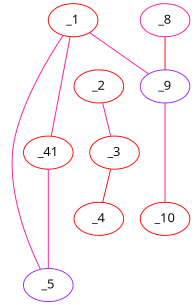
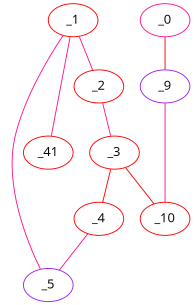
node "_8": label "_8" -> "_0"
edge "_1" -- "_9": now "_1" -- "_2"
edge "_3" -- "_10": added
edge "_41" -- "_5": now "_4" -- "_5"
